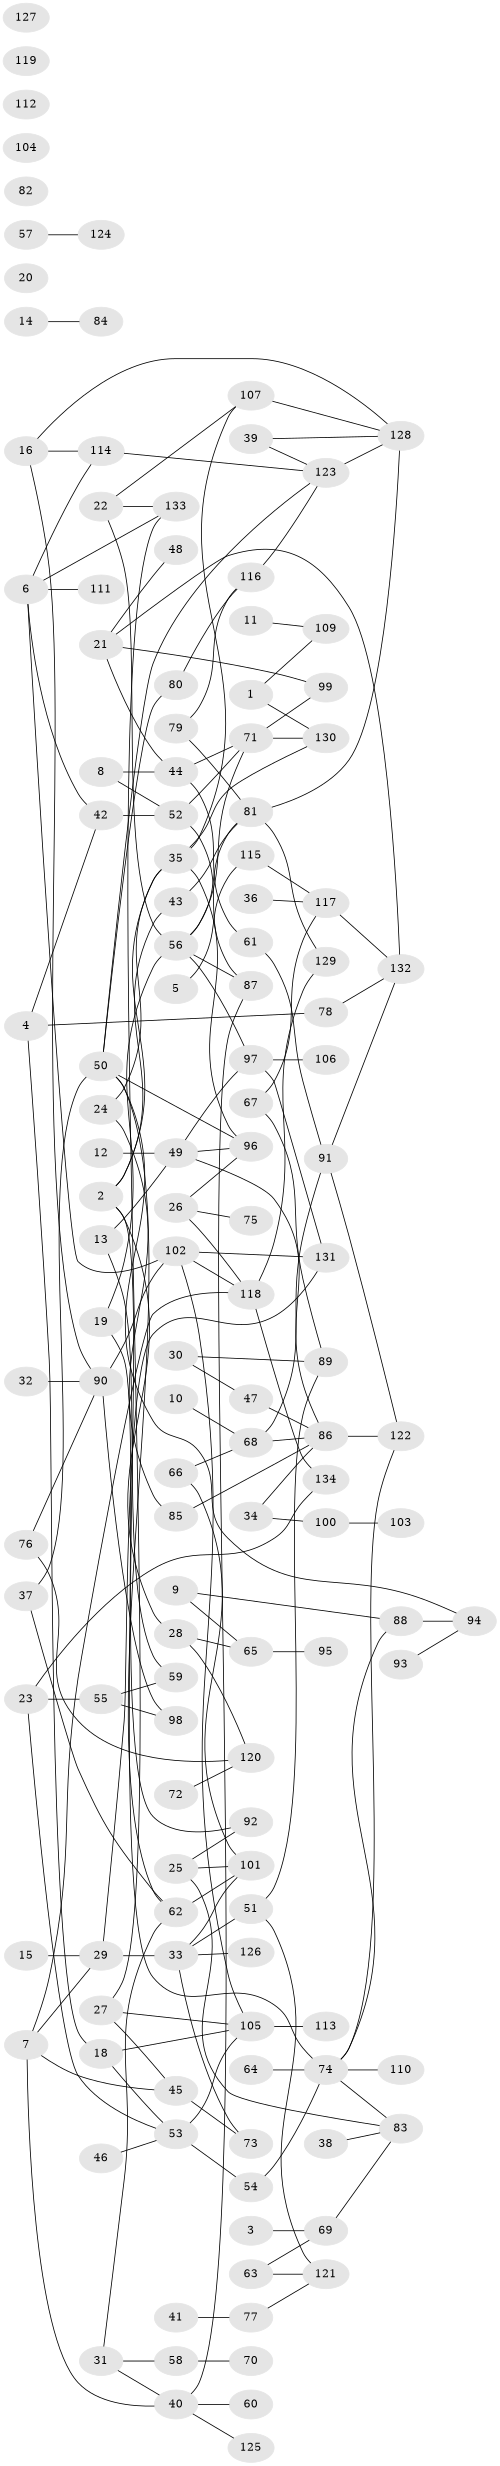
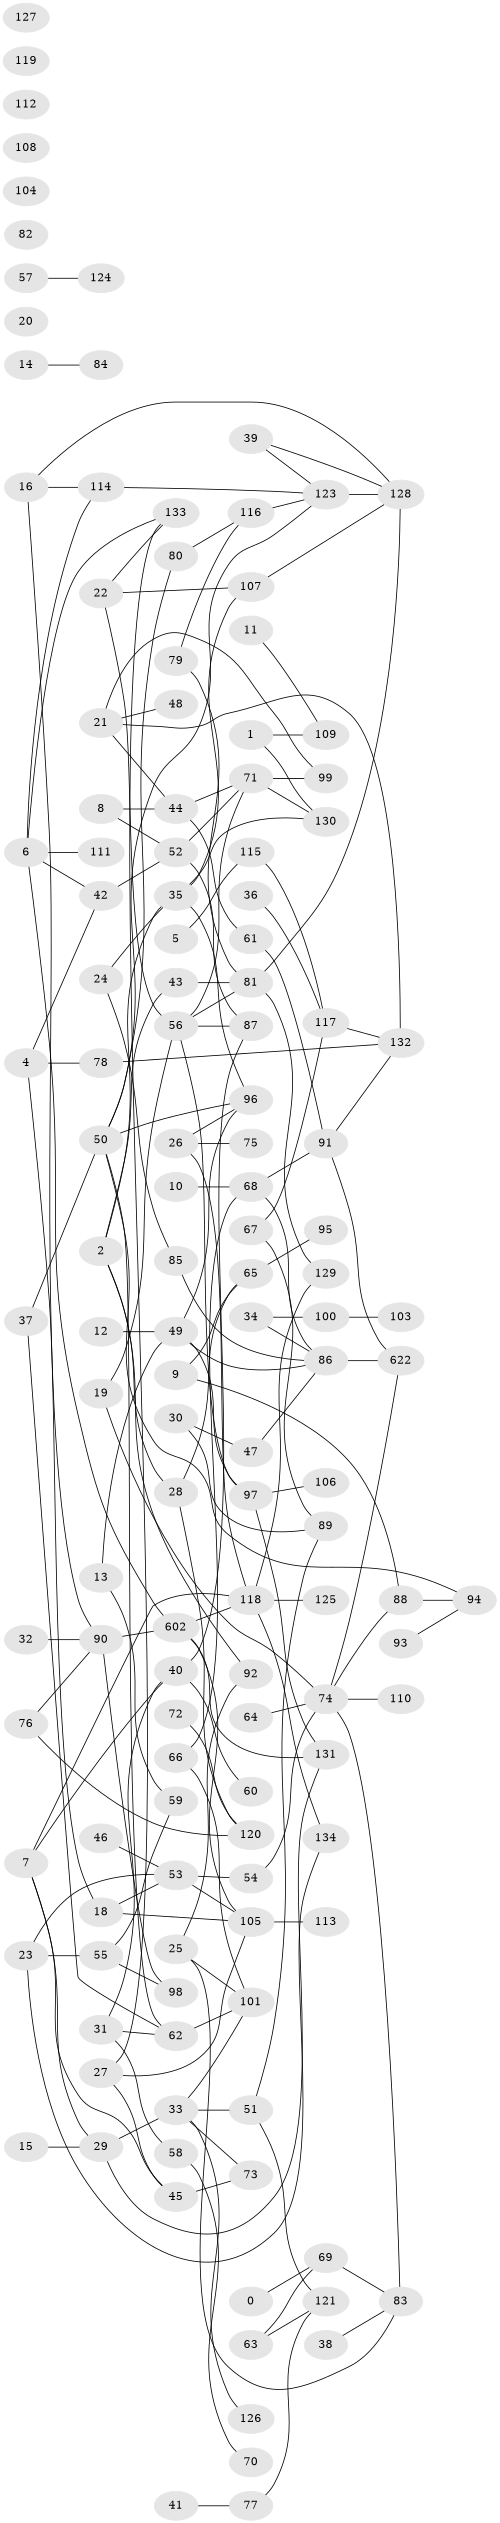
node "108": added
node "102": label "102" -> "602"
node "122": label "122" -> "622"
node "3": label "3" -> "0"
edge "40" -- "125": now "118" -- "125"
